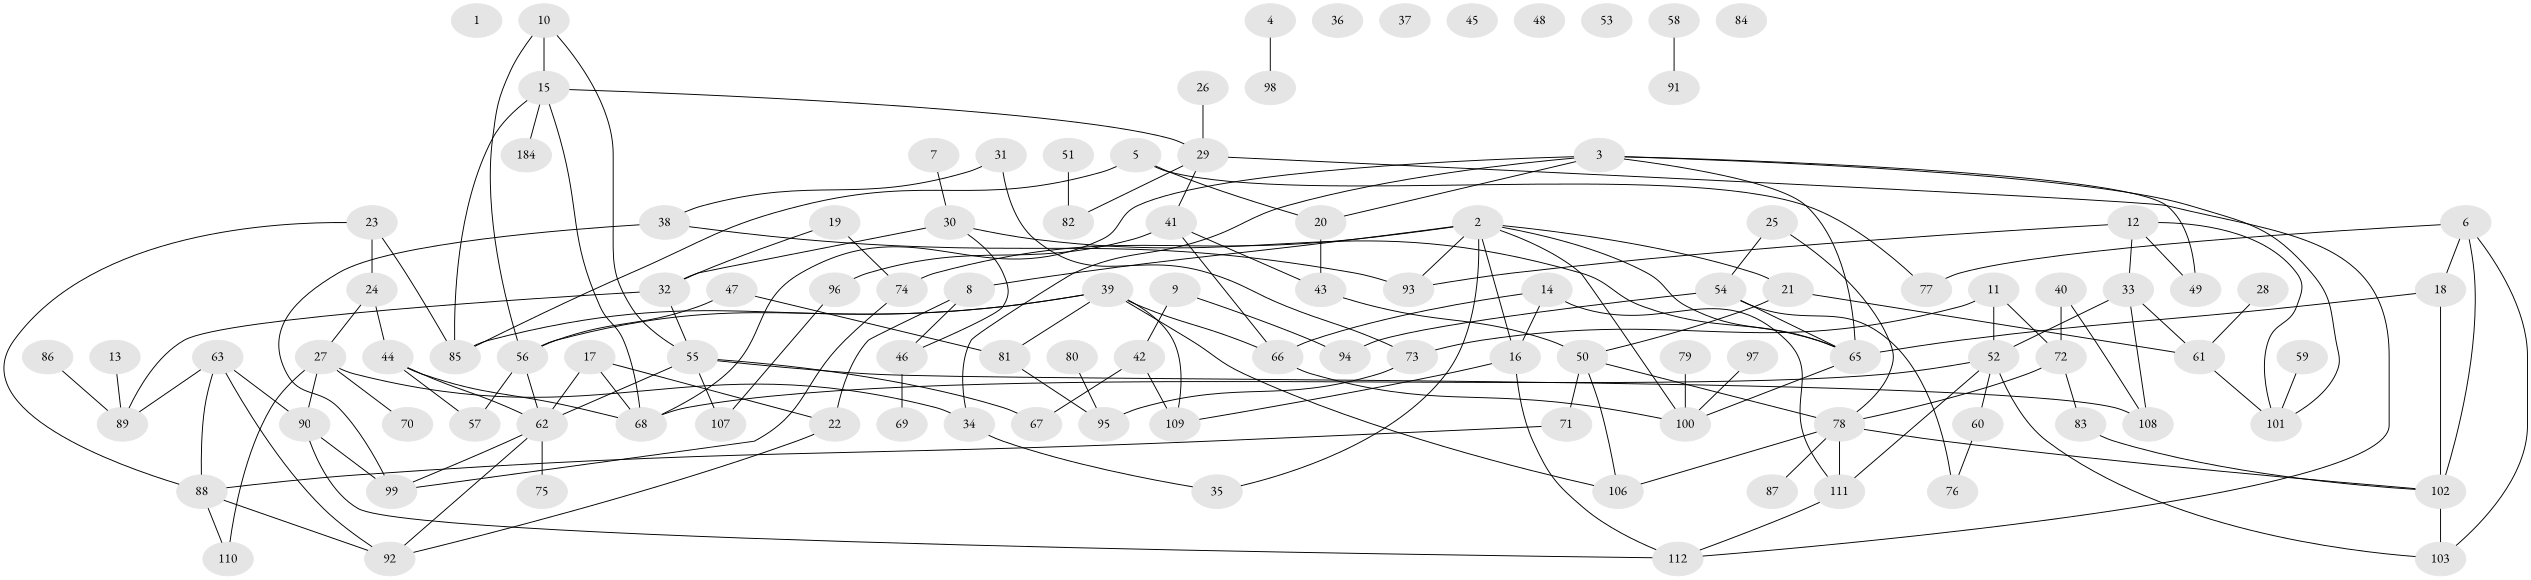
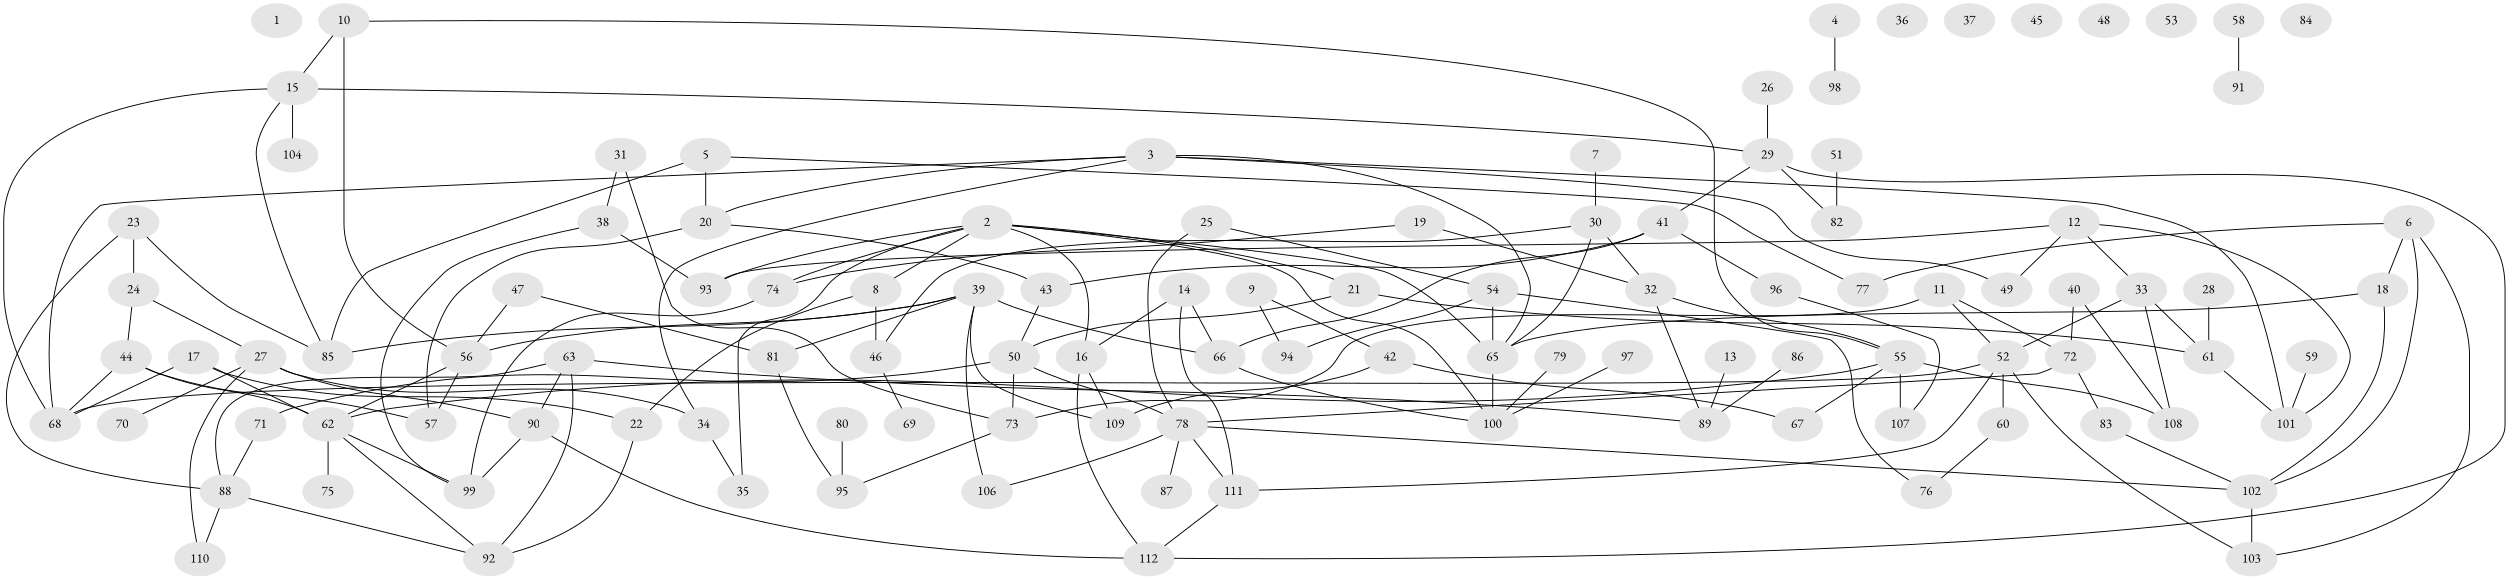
node "184": label "184" -> "104"
edge "20" -- "57": added
edge "50" -- "106": now "50" -- "73"
